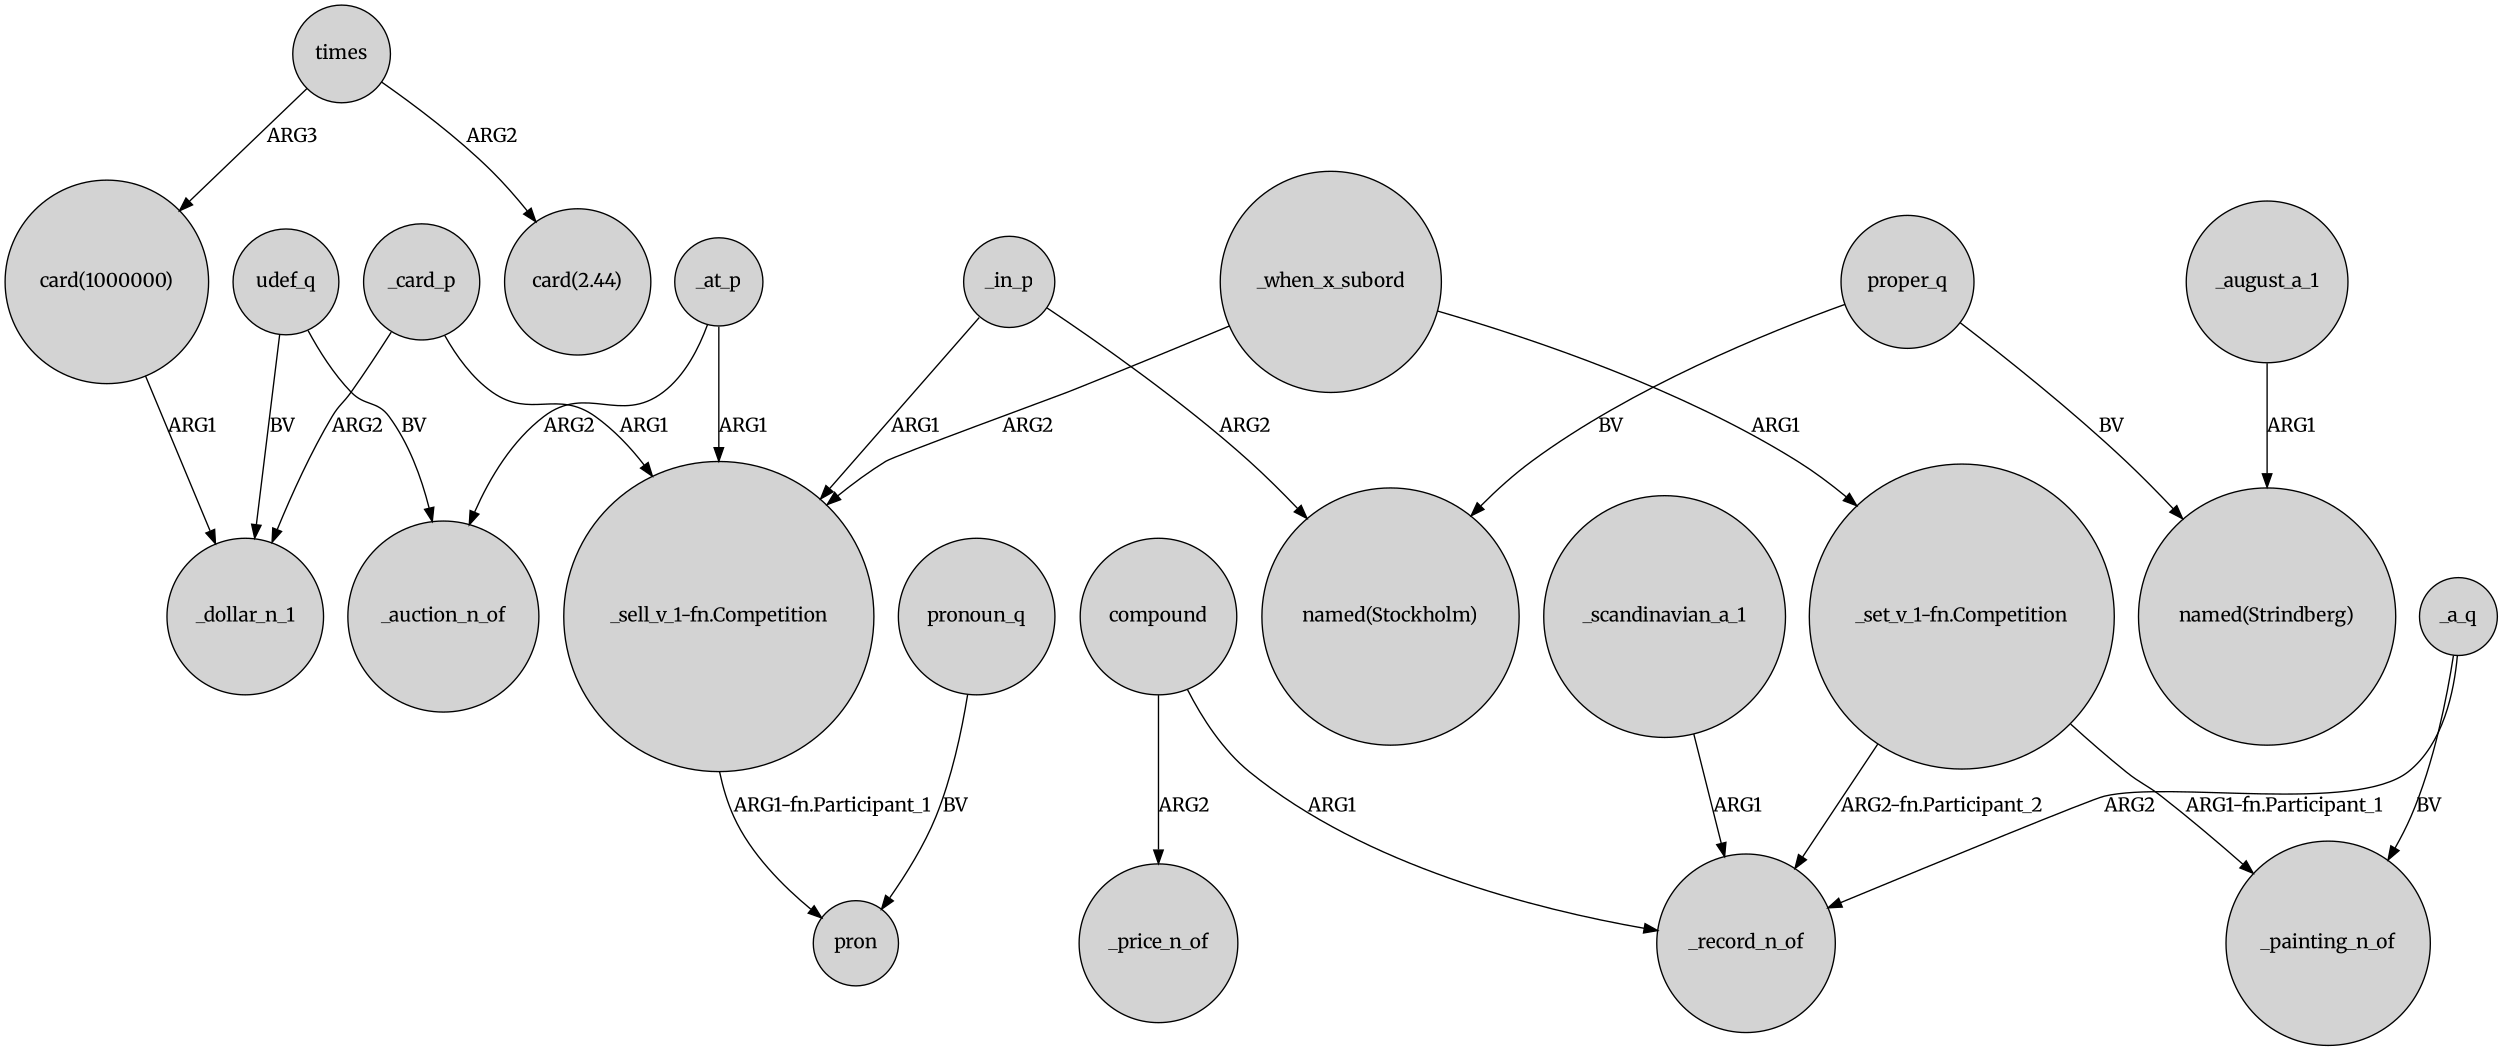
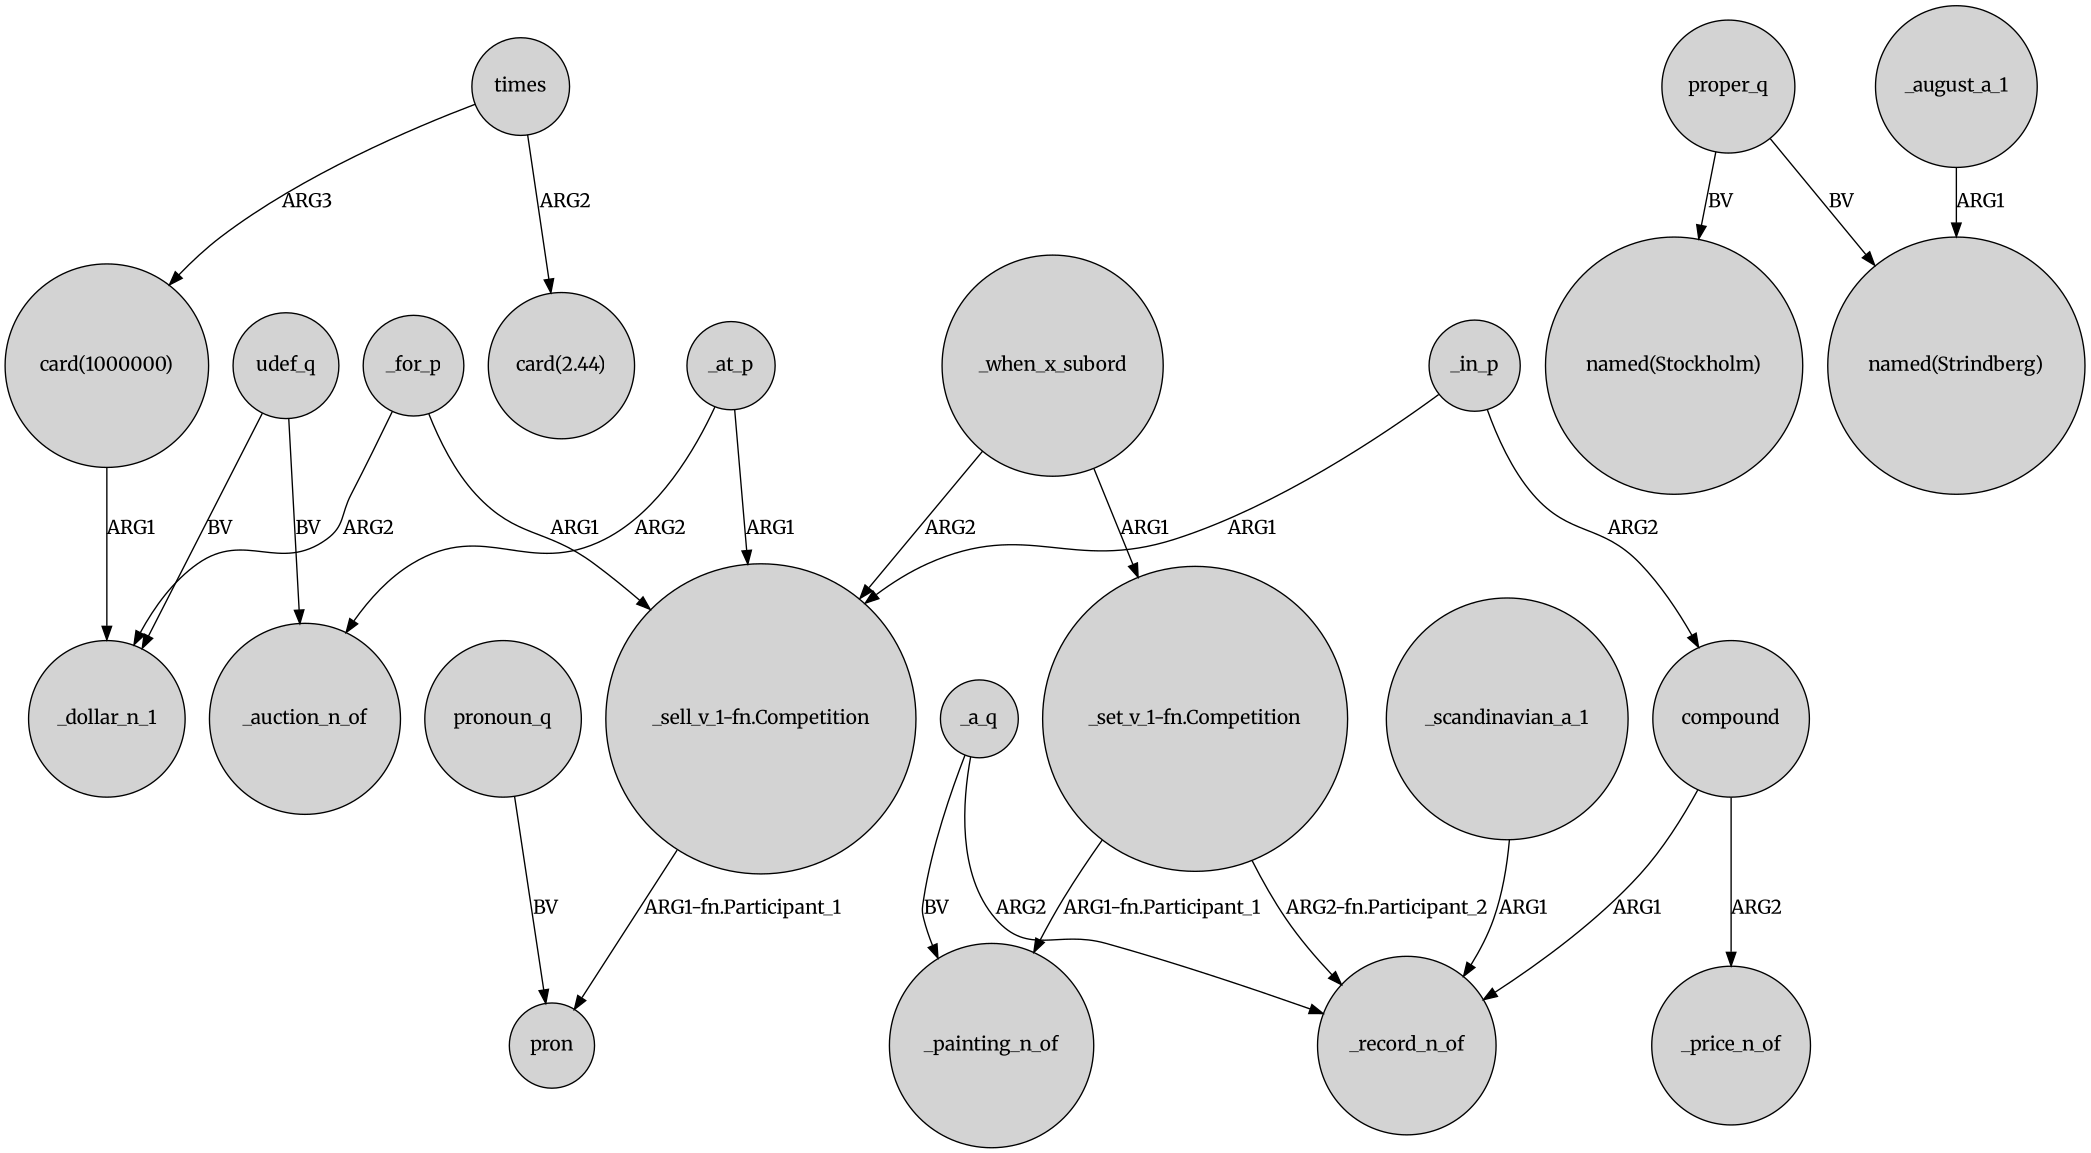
node "_card_p": label "_card_p" -> "_for_p"
edge "_in_p" -> "named(Stockholm)": now "_in_p" -> "compound"
